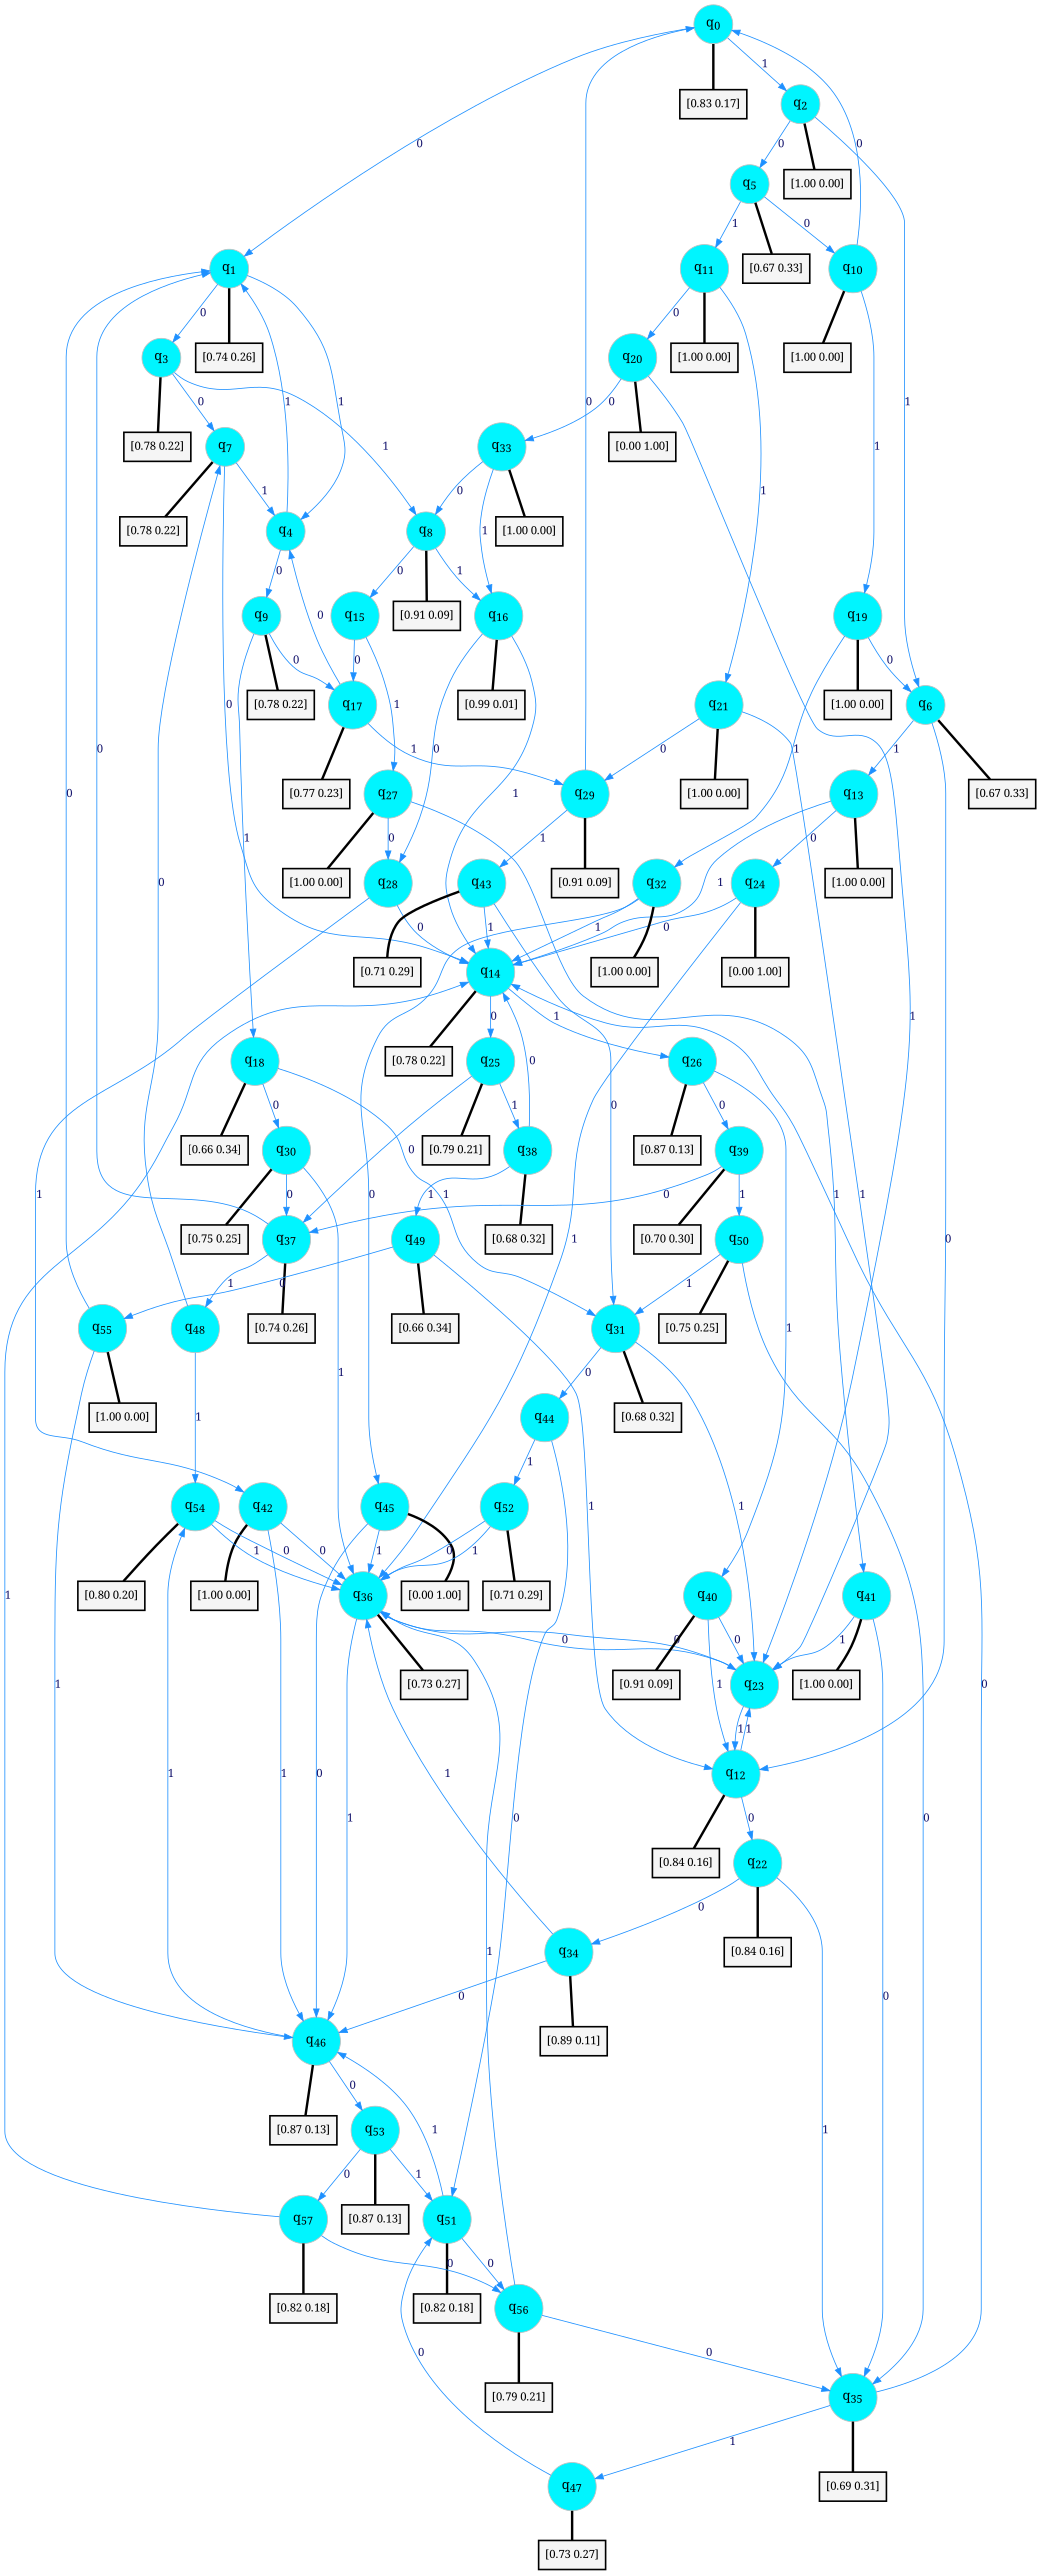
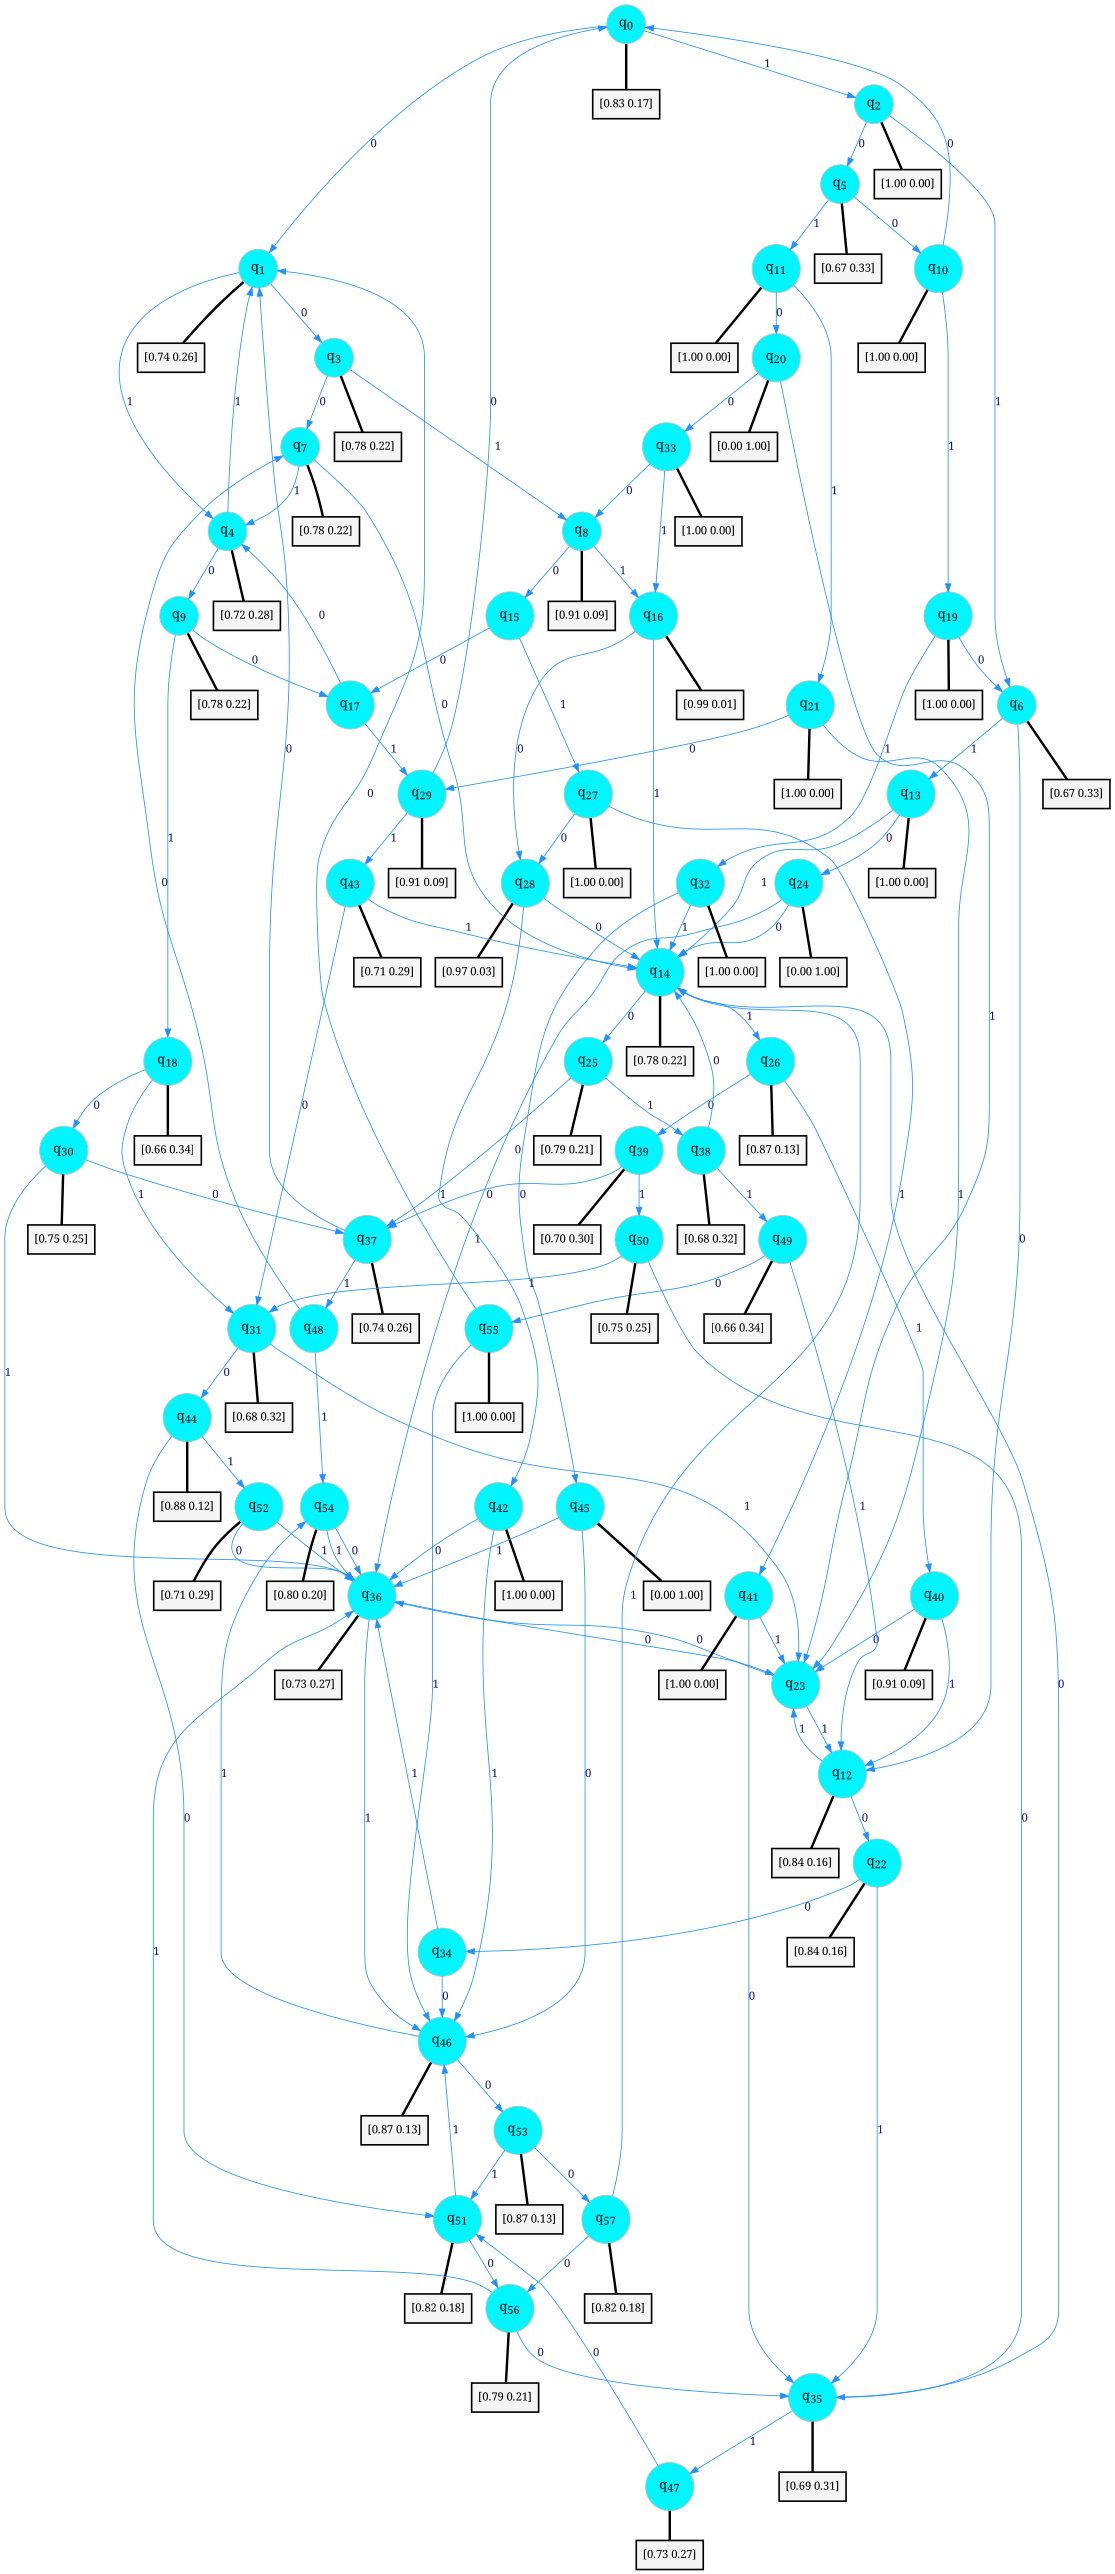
node "[0.72 0.28]": added
node "[0.77 0.23]": removed
node "[0.97 0.03]": added
node "[0.88 0.12]": added
node "[0.89 0.11]": removed
